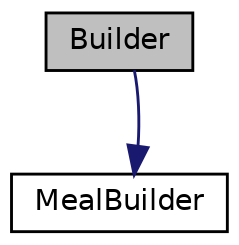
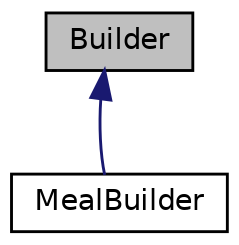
edge "Builder" -> "MealBuilder": reversed
